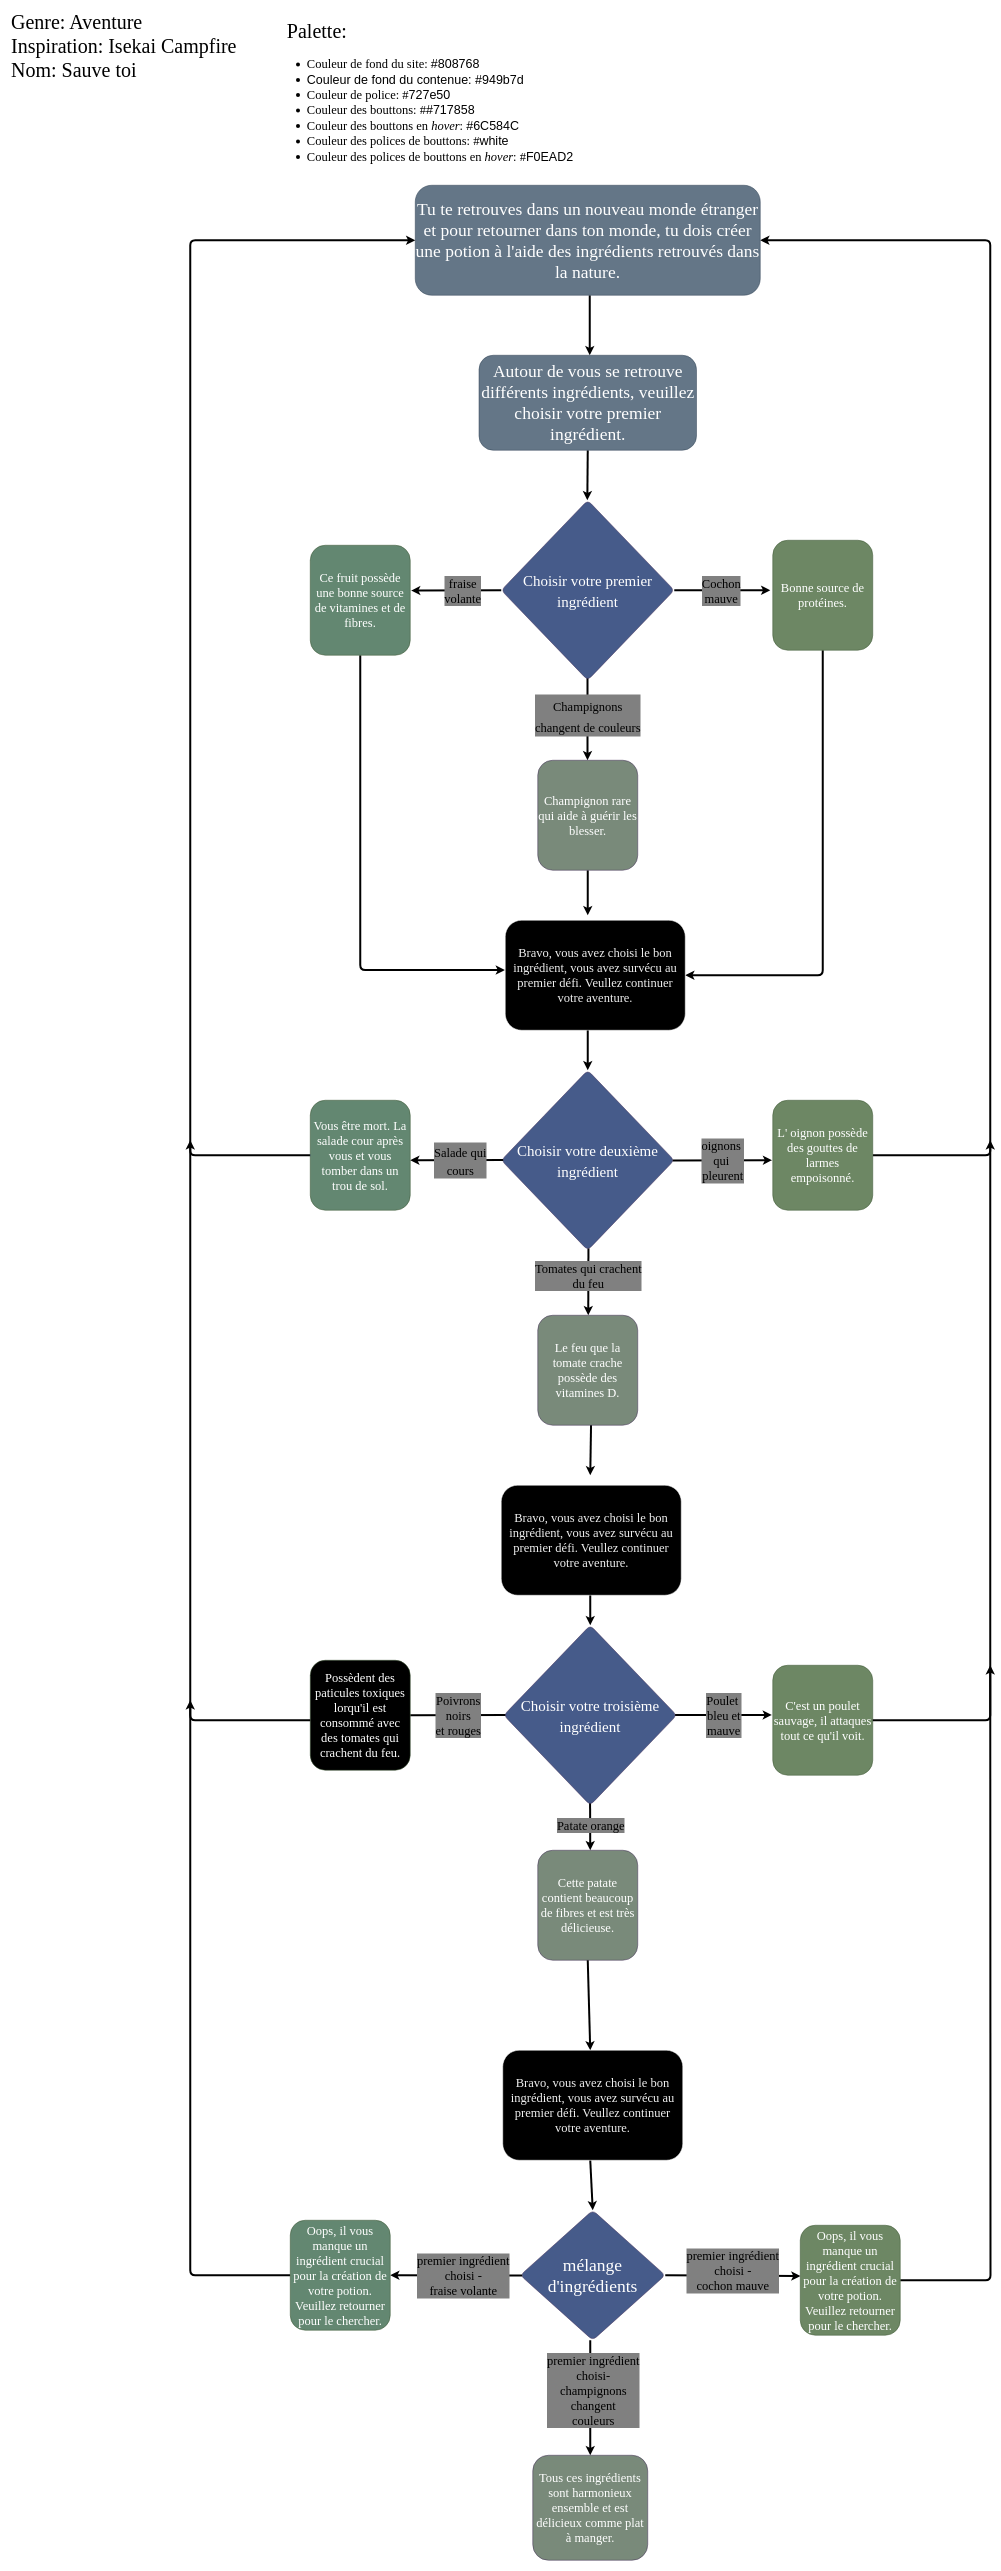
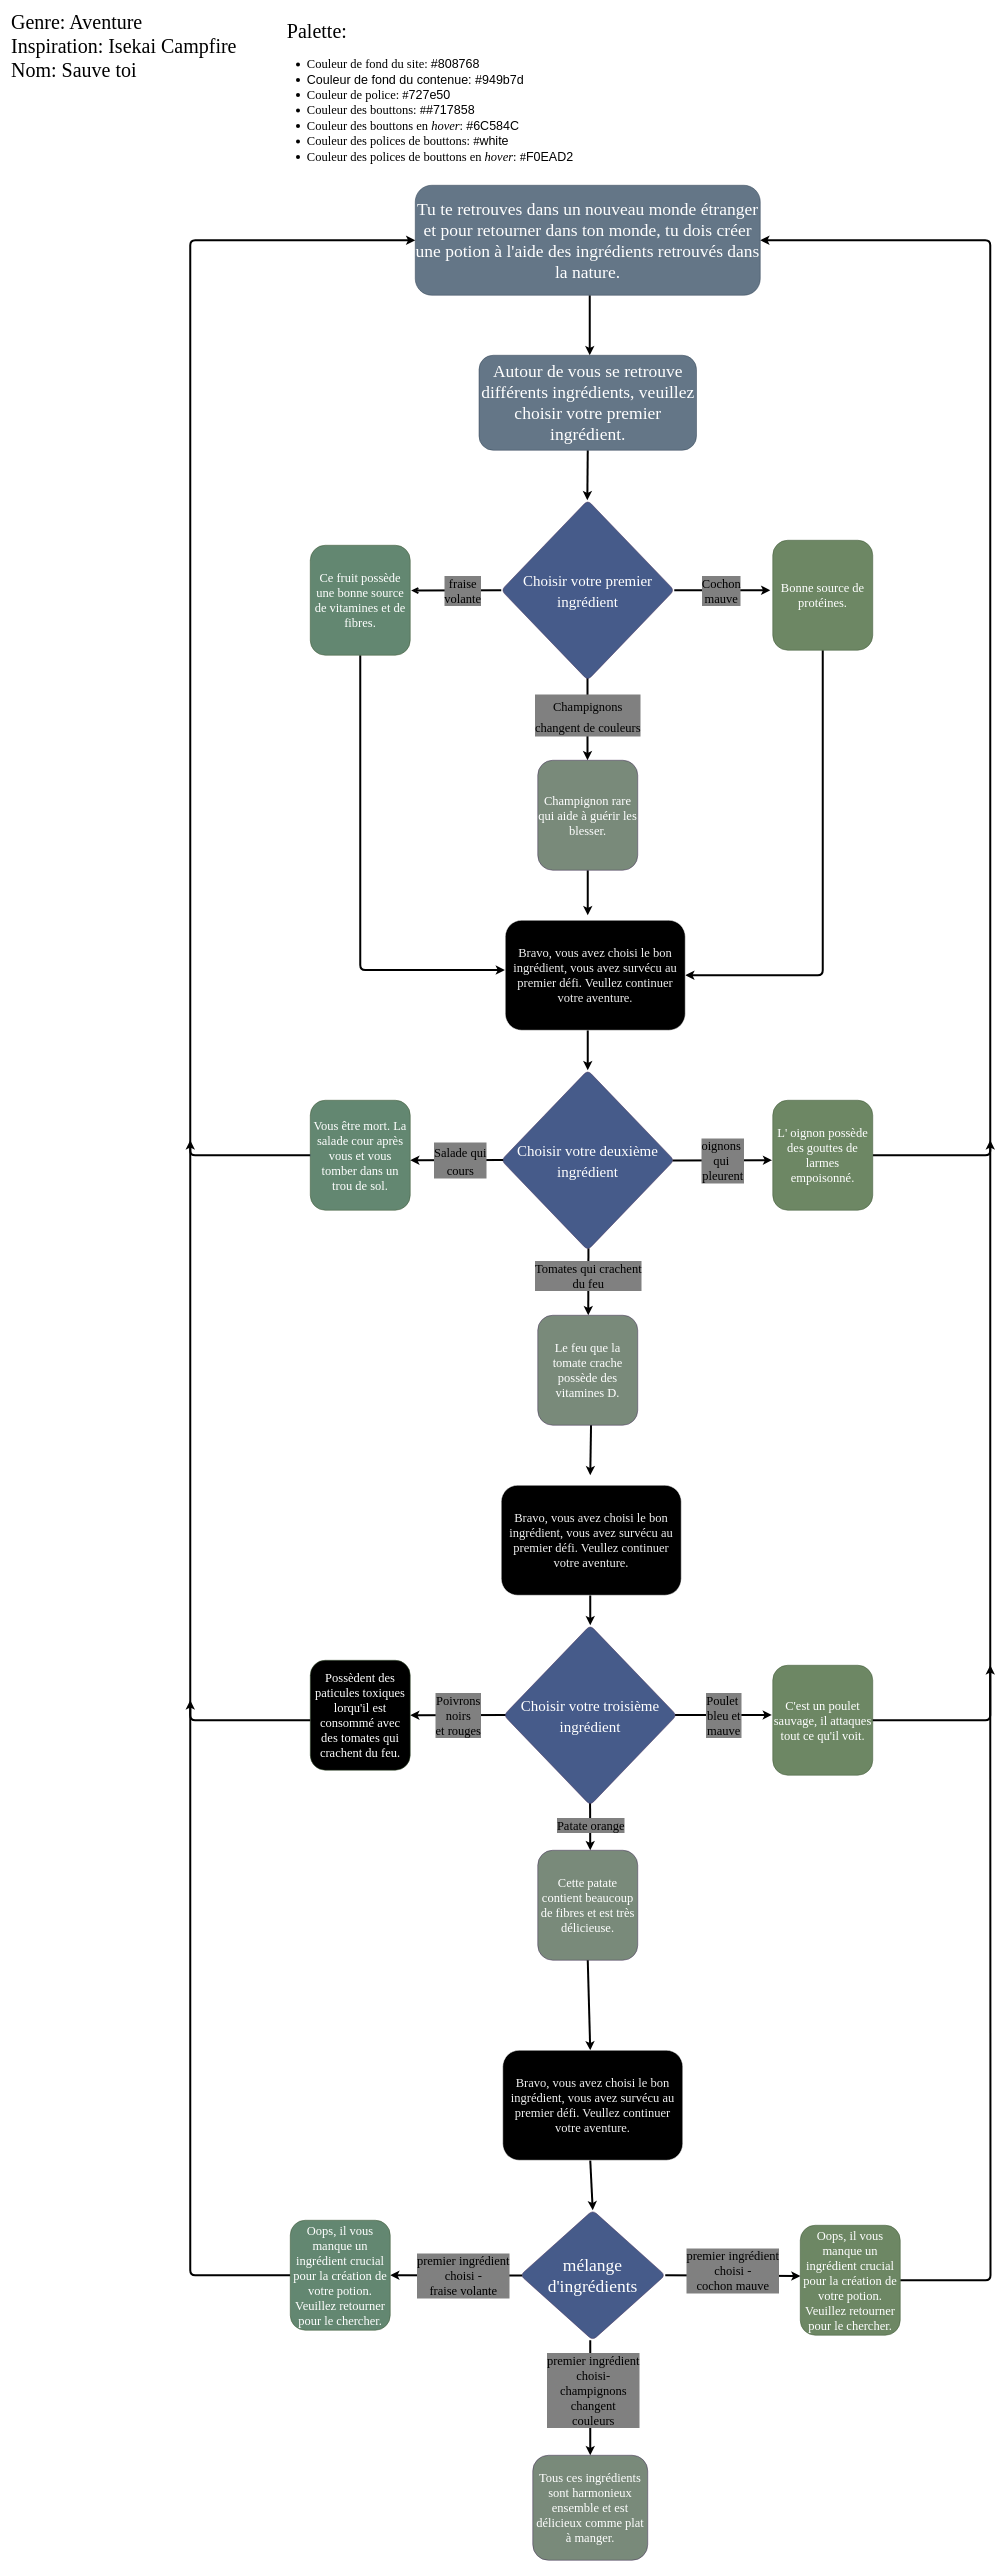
edge "Choisir votre premier ingrédient" -> "Ce fruit possède une bonne source de vitamines et de fibres.": arrowhead classic -> open
edge "Possèdent des paticules toxiques lorqu'il est consommé avec des tomates qui crachent du feu." -- "Choisir votre troisième ingrédient": arrowhead none -> classic
